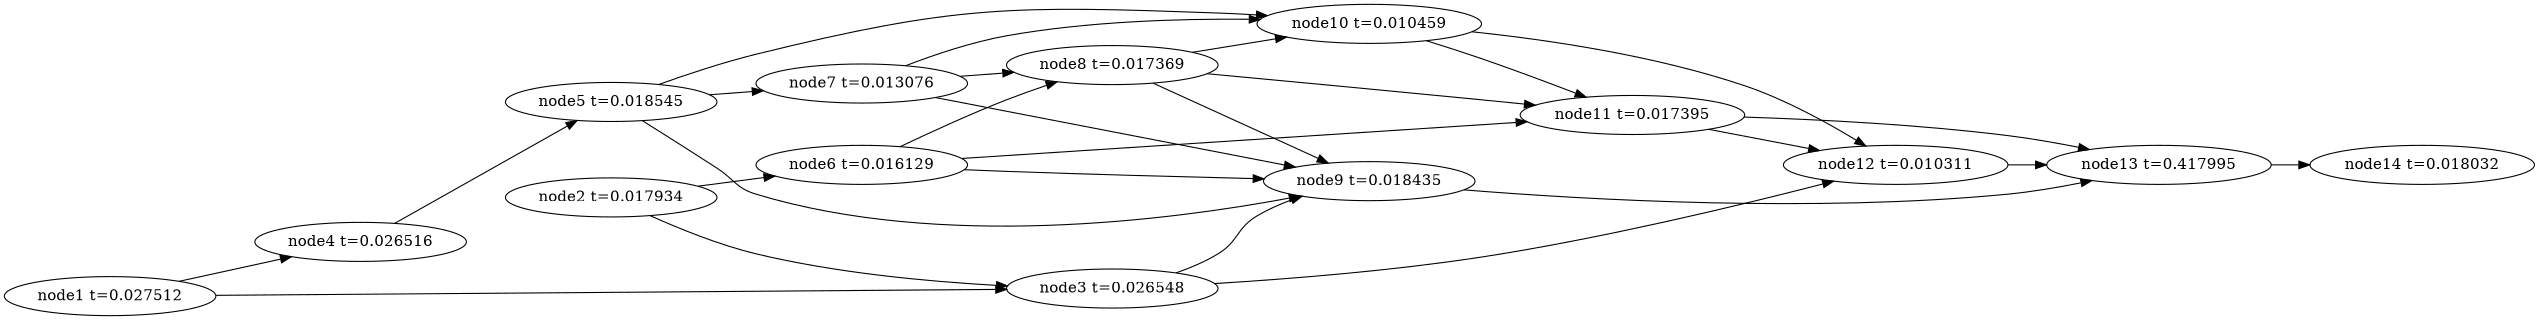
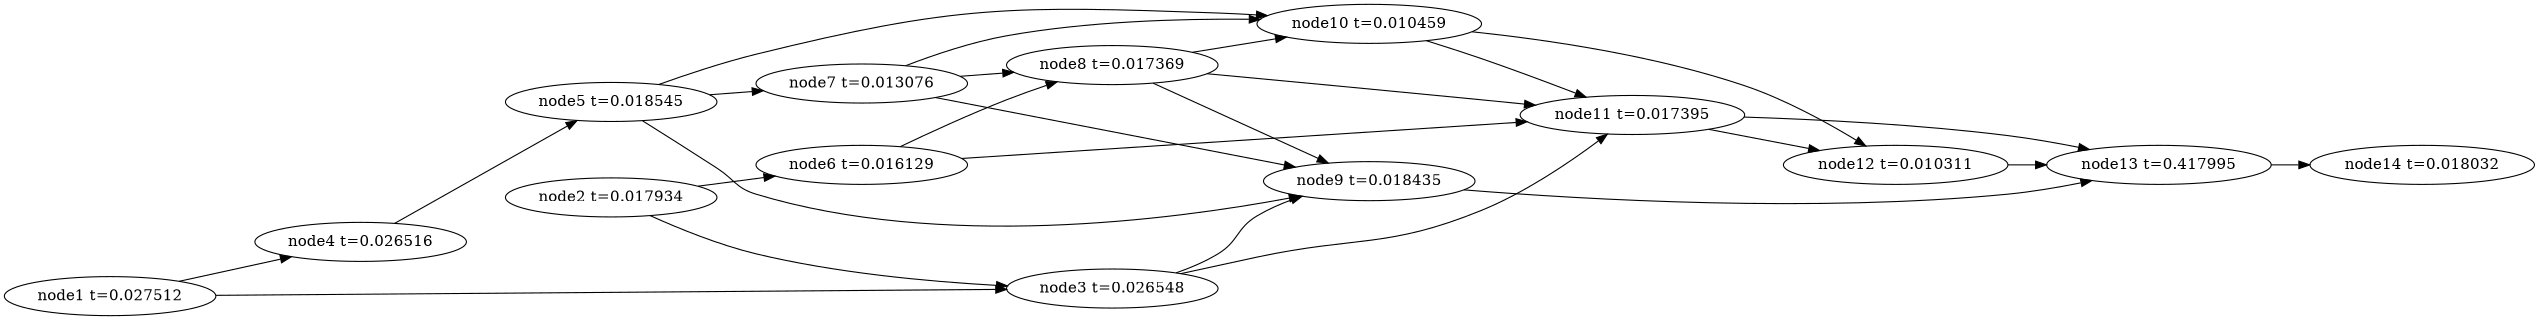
edge "node6 t=0.016129" -> "node9 t=0.018435": removed
edge "node3 t=0.026548" -> "node12 t=0.010311": now "node3 t=0.026548" -> "node11 t=0.017395"
